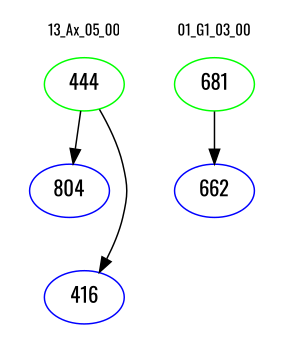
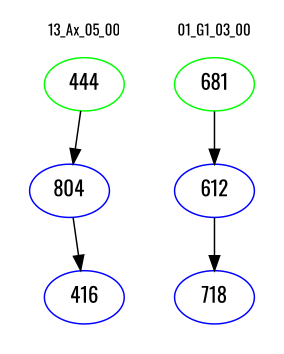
edge "444" -> "416": now "804" -> "416"
node "662": label "662" -> "612"
node "718": added
